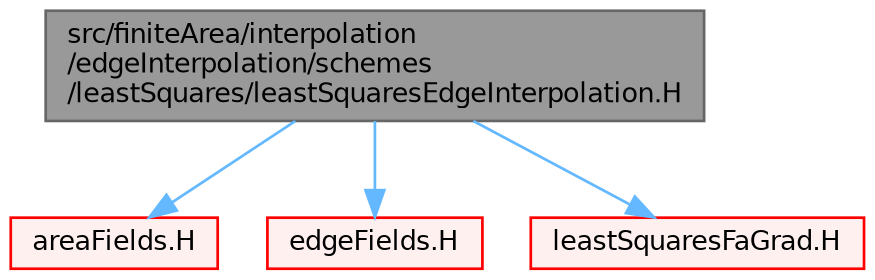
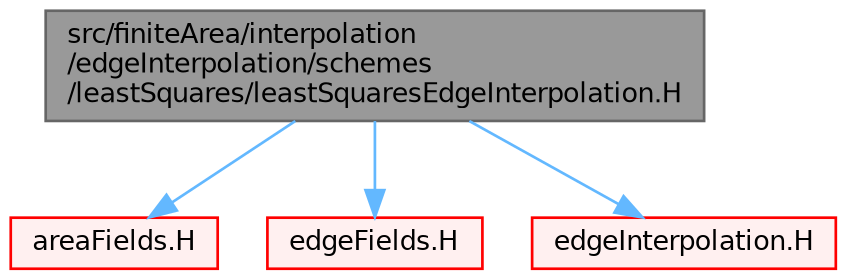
node "leastSquaresFaGrad.H": label "leastSquaresFaGrad.H" -> "edgeInterpolation.H"
